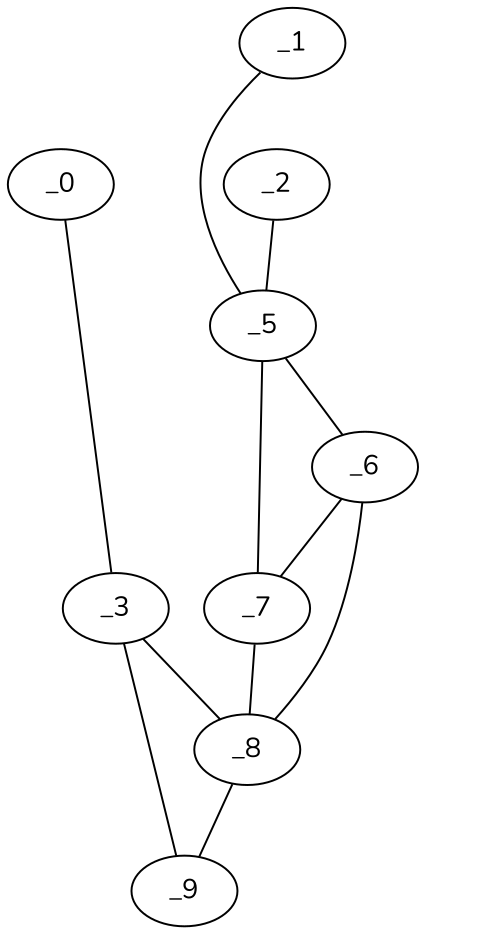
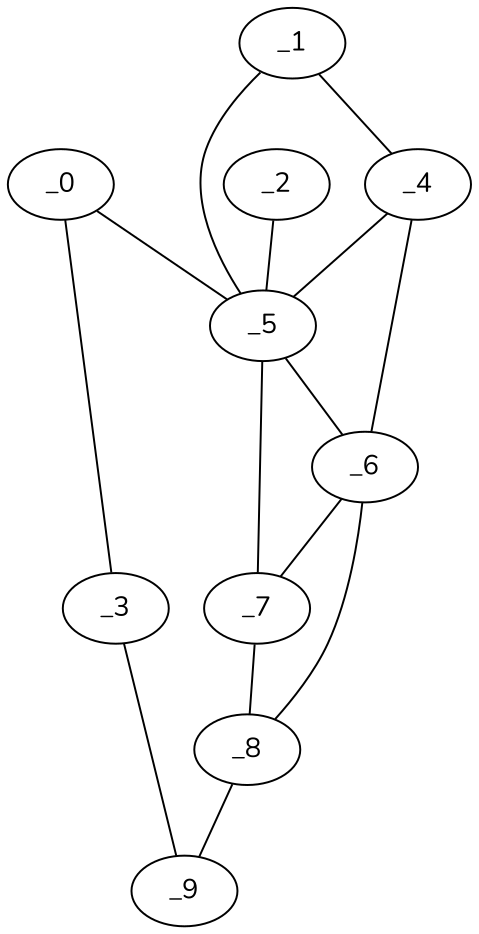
node "_4": added
edge "_0" -- "_5": added
edge "_3" -- "_8": removed
